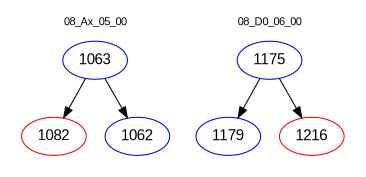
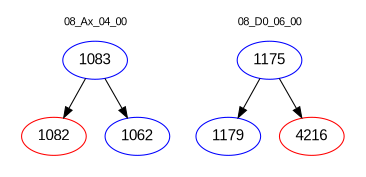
cluster "08_Ax_05_00": label "08_Ax_05_00" -> "08_Ax_04_00"
node "1063": label "1063" -> "1083"
node "1216": label "1216" -> "4216"
